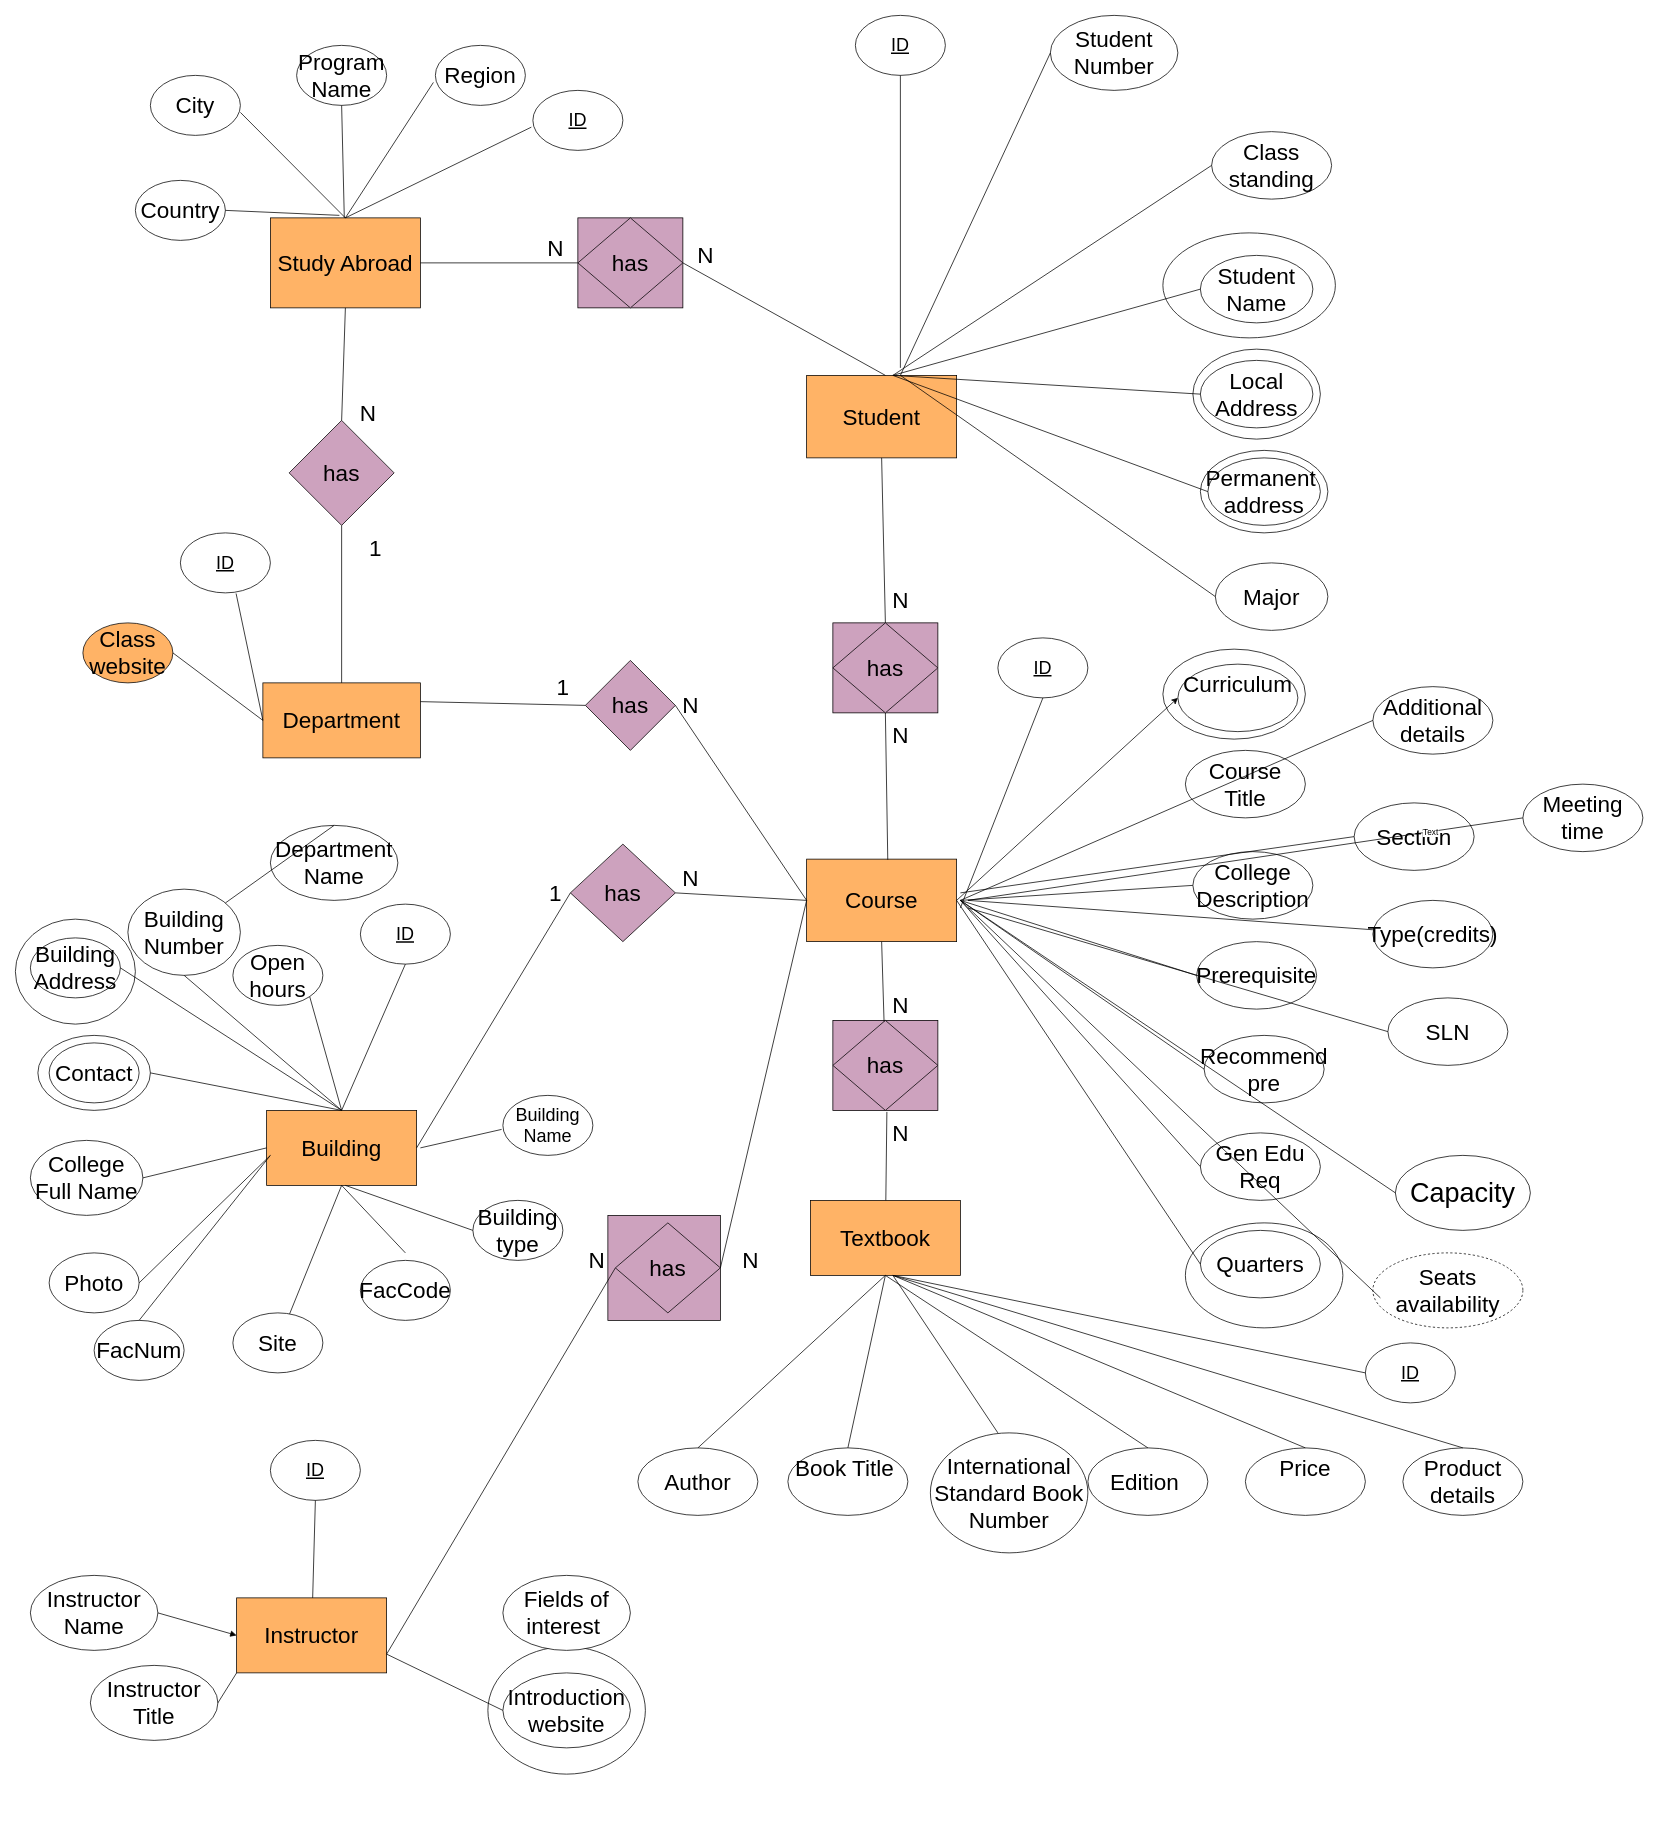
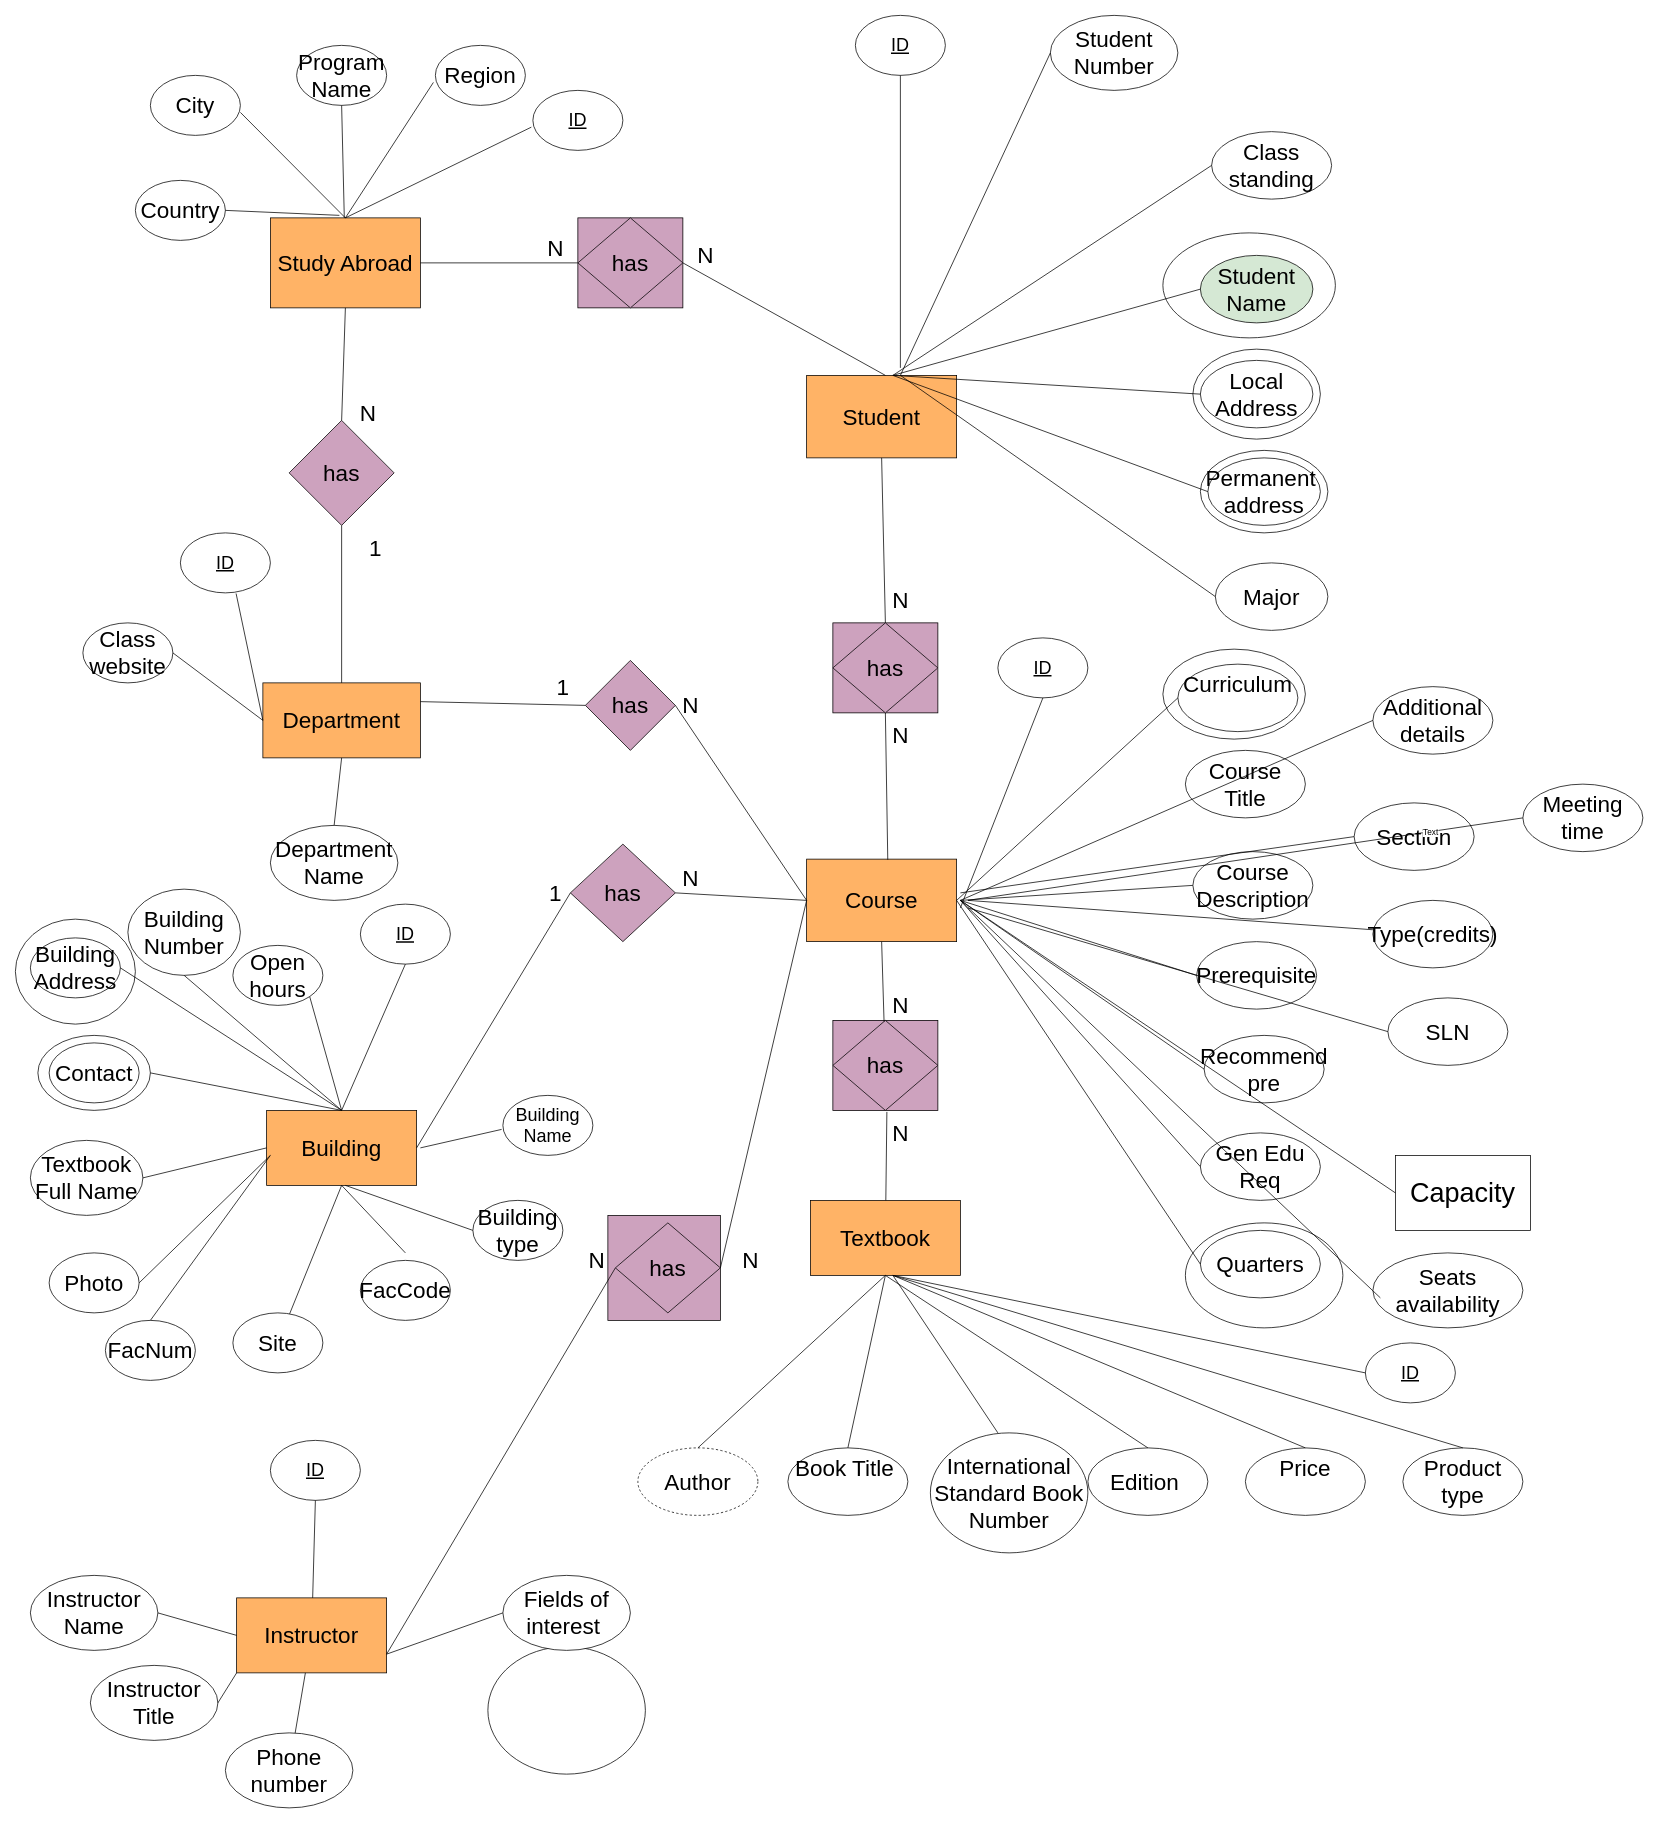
node "Student Name": fillcolor #ffffff -> #d5e8d4
node "Class website": fillcolor #ffb366 -> #ffffff
edge "Course" -> "Curriculum": arrowhead classic -> none
edge "Department Name" -- "Building Number": now "Department Name" -- "Department"
node "College Description": label "College Description" -> "Course Description"
node "College Full Name": label "College Full Name" -> "Textbook Full Name"
node "Capacity": shape ellipse -> rectangle
node "Seats availability": style dashed -> solid
node "FacNum": moved (139, 1350) -> (150, 1350)
node "Author": style solid -> dashed
node "Product details": label "Product details" -> "Product type"
edge "Instructor Name" -> "Instructor": arrowhead block -> none
edge "Fields of interest" -- "Instructor": added
edge "Instructor" -- "Introduction website": removed
edge "Instructor" -- "Phone number": added
node "Introduction website": removed
node "Phone number": added
